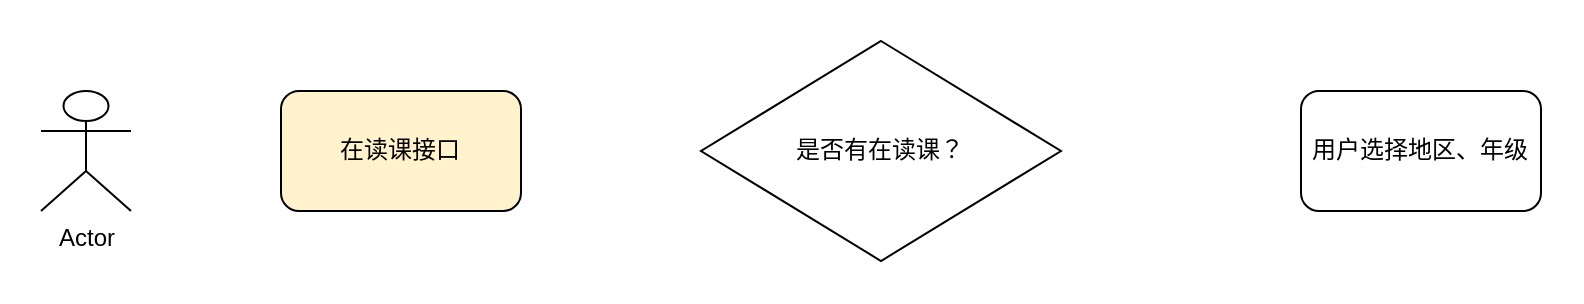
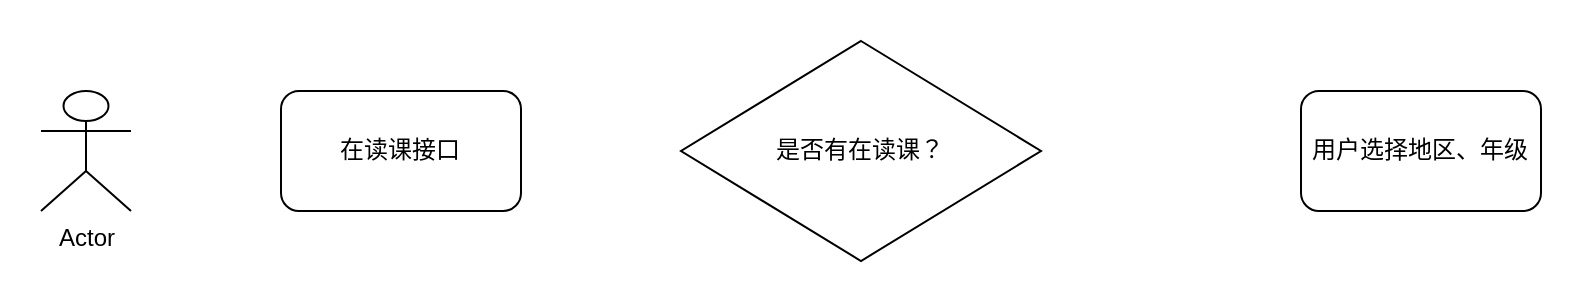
node "在读课接口": fillcolor #fff2cc -> #ffffff
node "是否有在读课？": moved (881, 151) -> (861, 151)
